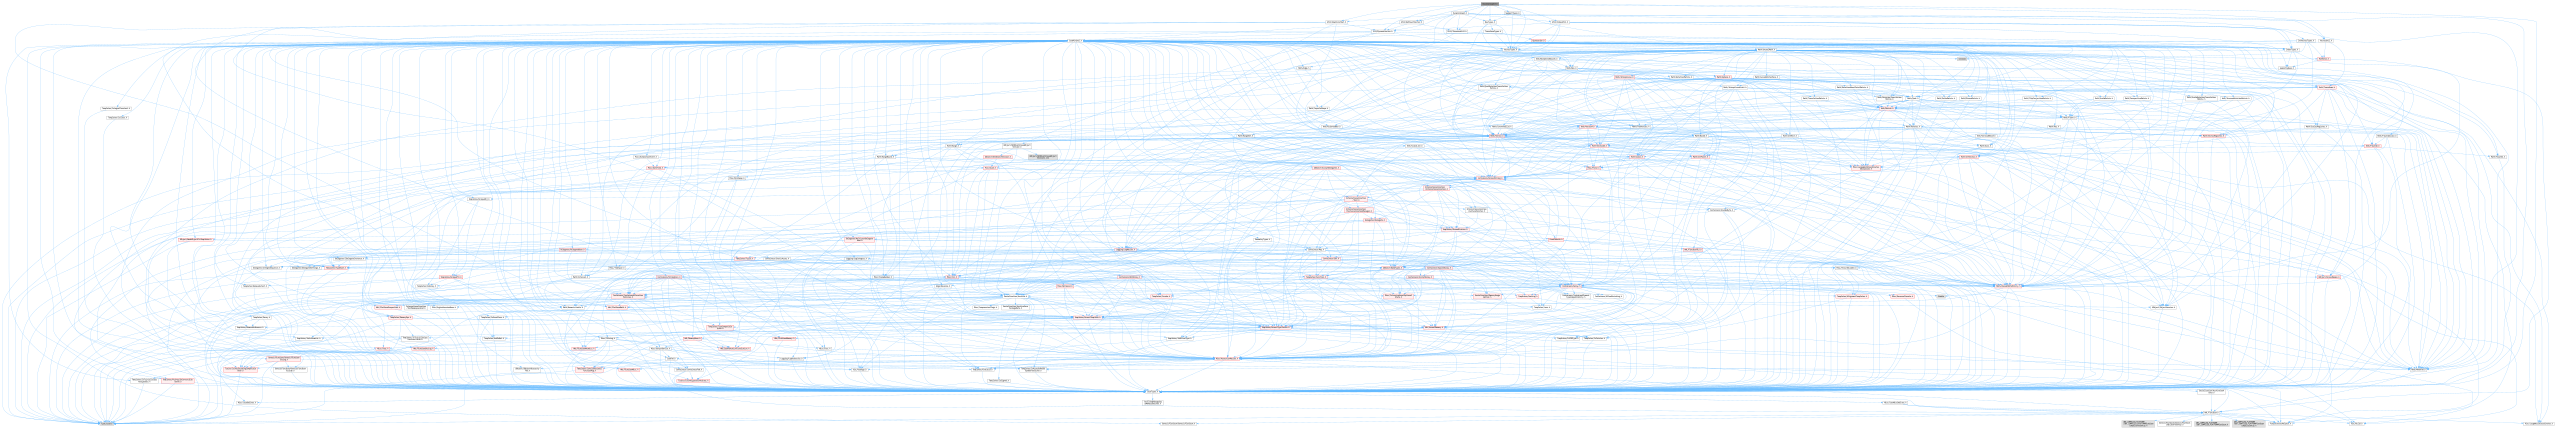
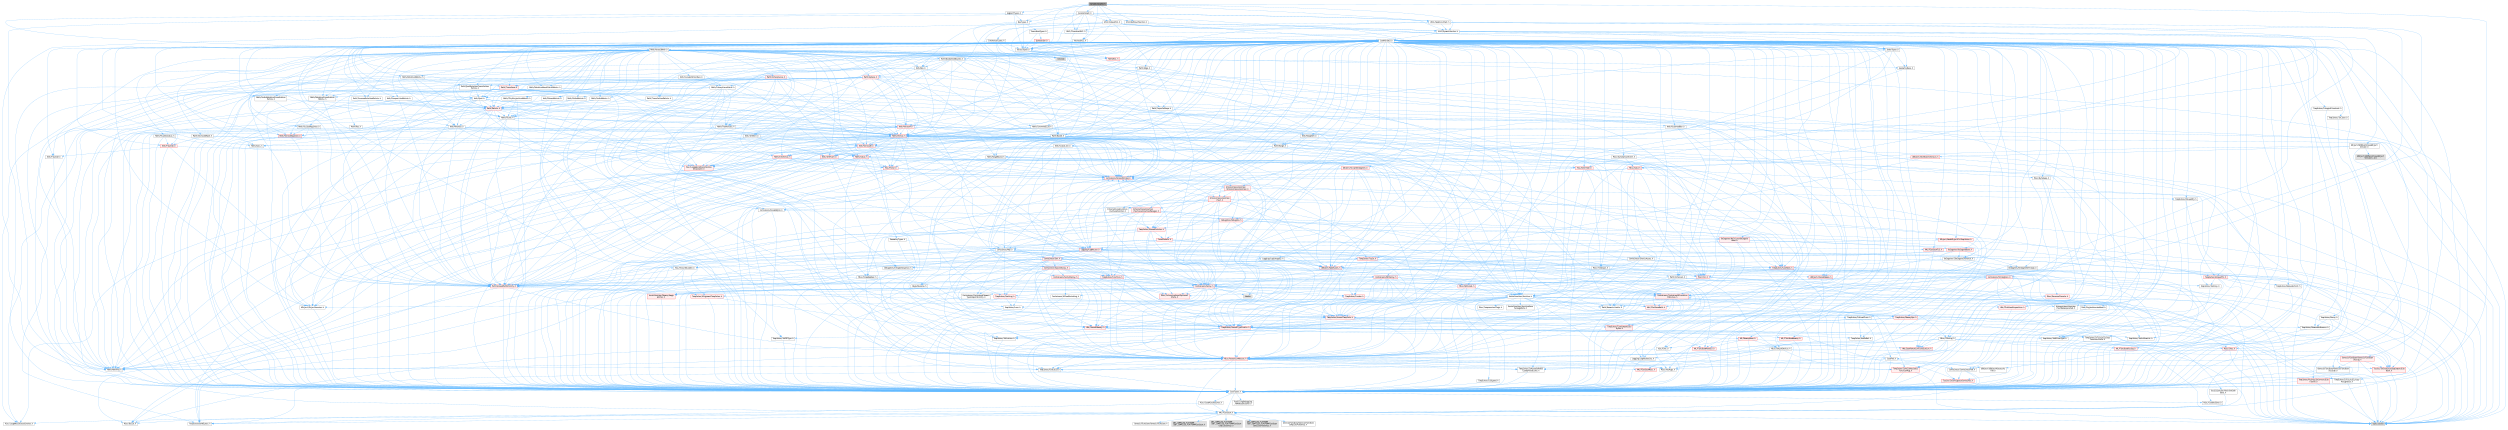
edge "CoreMinimal.h" -> "GenericPlatform/GenericPlatform.h": now "CoreMinimal.h" -> "HAL/UnrealMemory.h"
